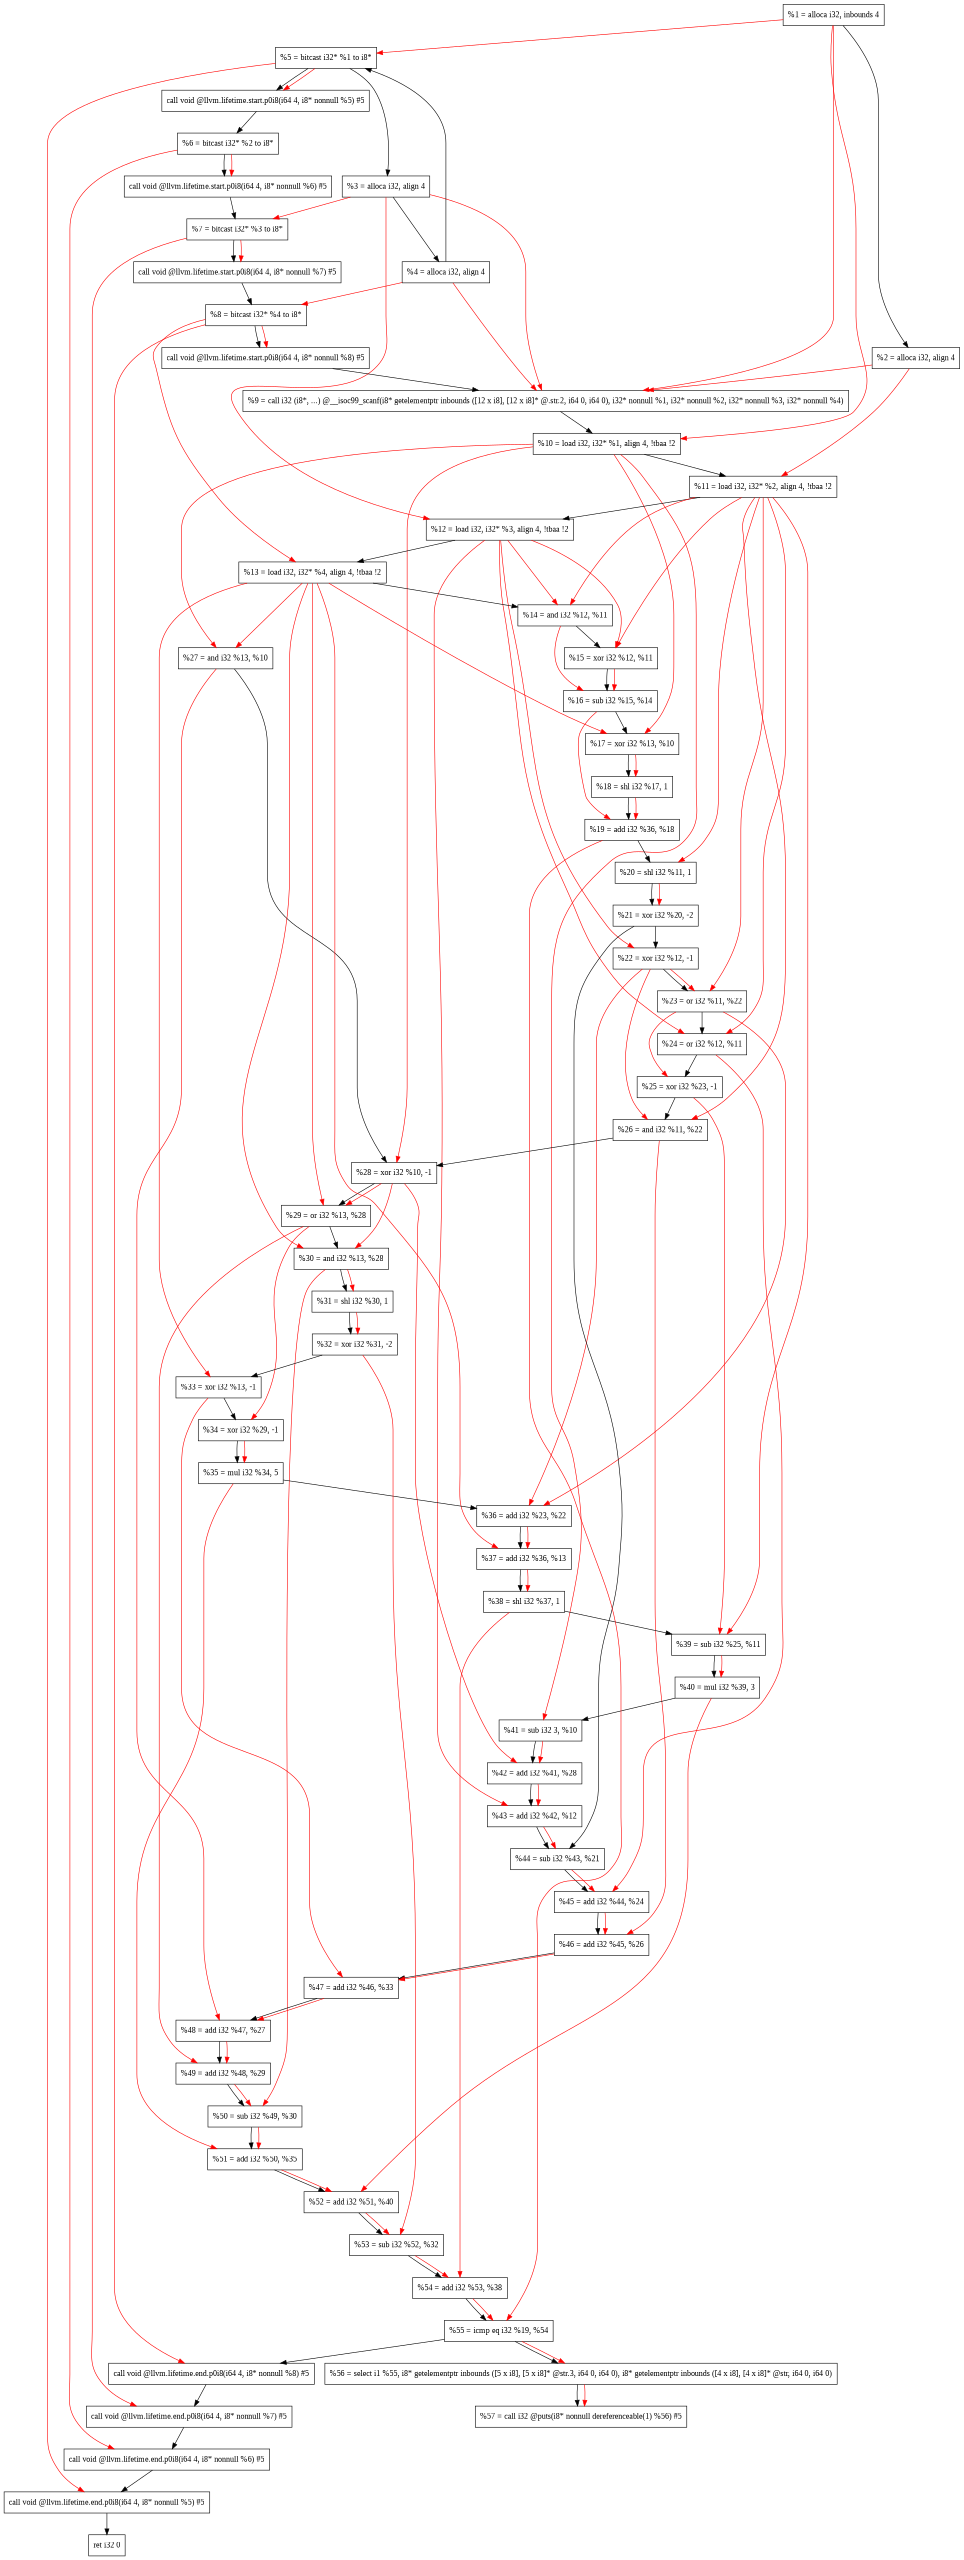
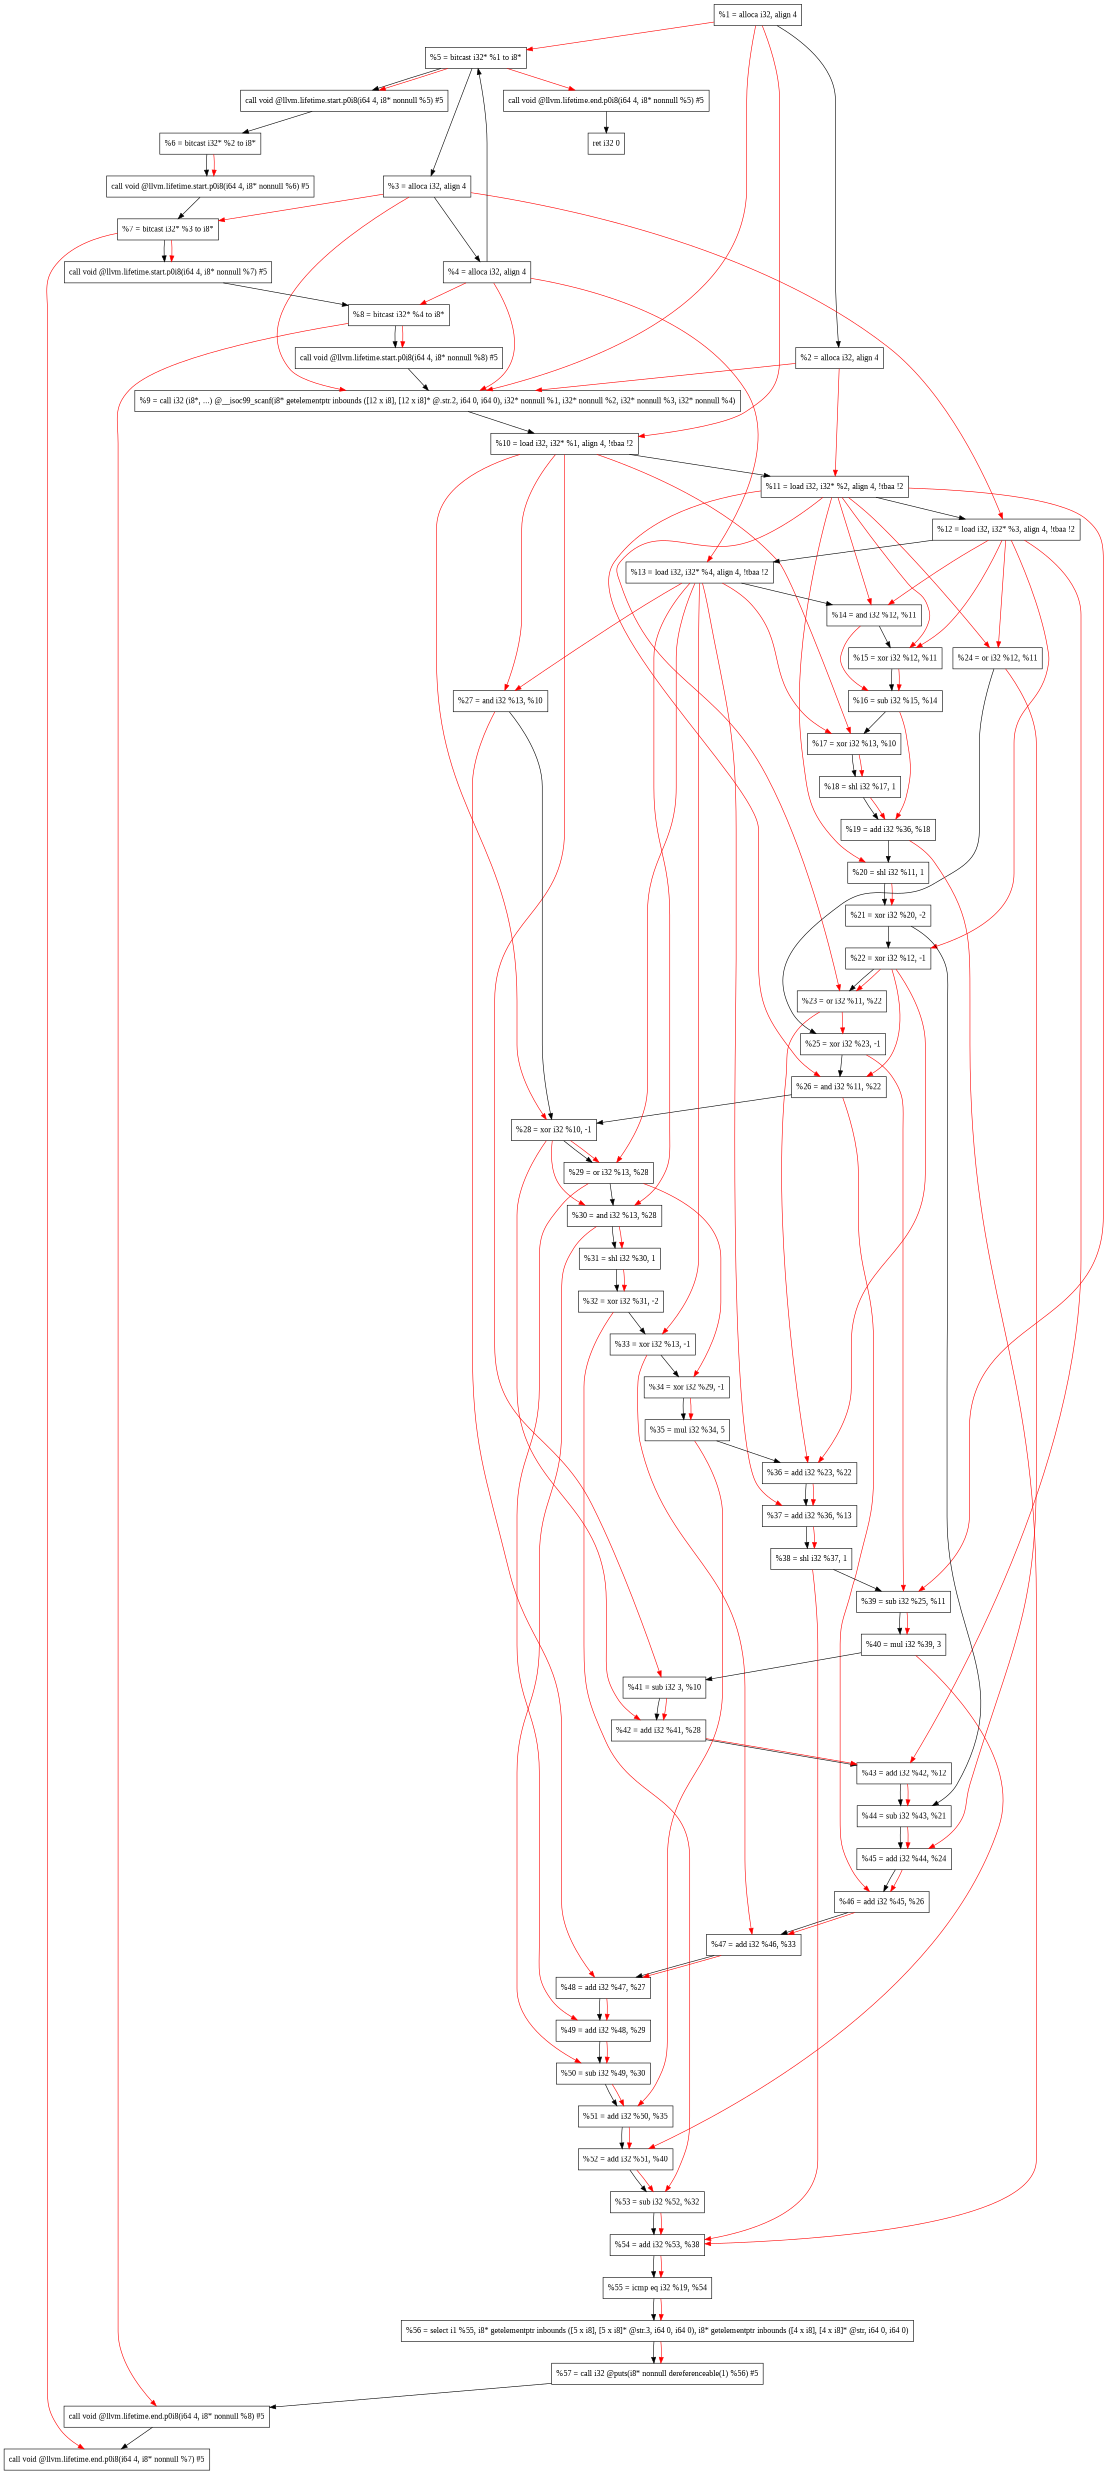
node "%1 = alloca i32, inbounds 4": label "%1 = alloca i32, inbounds 4" -> "%1 = alloca i32, align 4"
edge "%8 = bitcast i32* %4 to i8*" -> "%13 = load i32, i32* %4, align 4, !tbaa !2": now "%4 = alloca i32, align 4" -> "%13 = load i32, i32* %4, align 4, !tbaa !2"
edge "%23 = or i32 %11, %22" -> "%24 = or i32 %12, %11": removed
edge "%19 = add i32 %36, %18" -> "%55 = icmp eq i32 %19, %54": now "%19 = add i32 %36, %18" -> "%54 = add i32 %53, %38"
edge "%55 = icmp eq i32 %19, %54" -> "call void @llvm.lifetime.end.p0i8(i64 4, i8* nonnull %8) #5": now "%57 = call i32 @puts(i8* nonnull dereferenceable(1) %56) #5" -> "call void @llvm.lifetime.end.p0i8(i64 4, i8* nonnull %8) #5"
node "call void @llvm.lifetime.end.p0i8(i64 4, i8* nonnull %6) #5": removed
